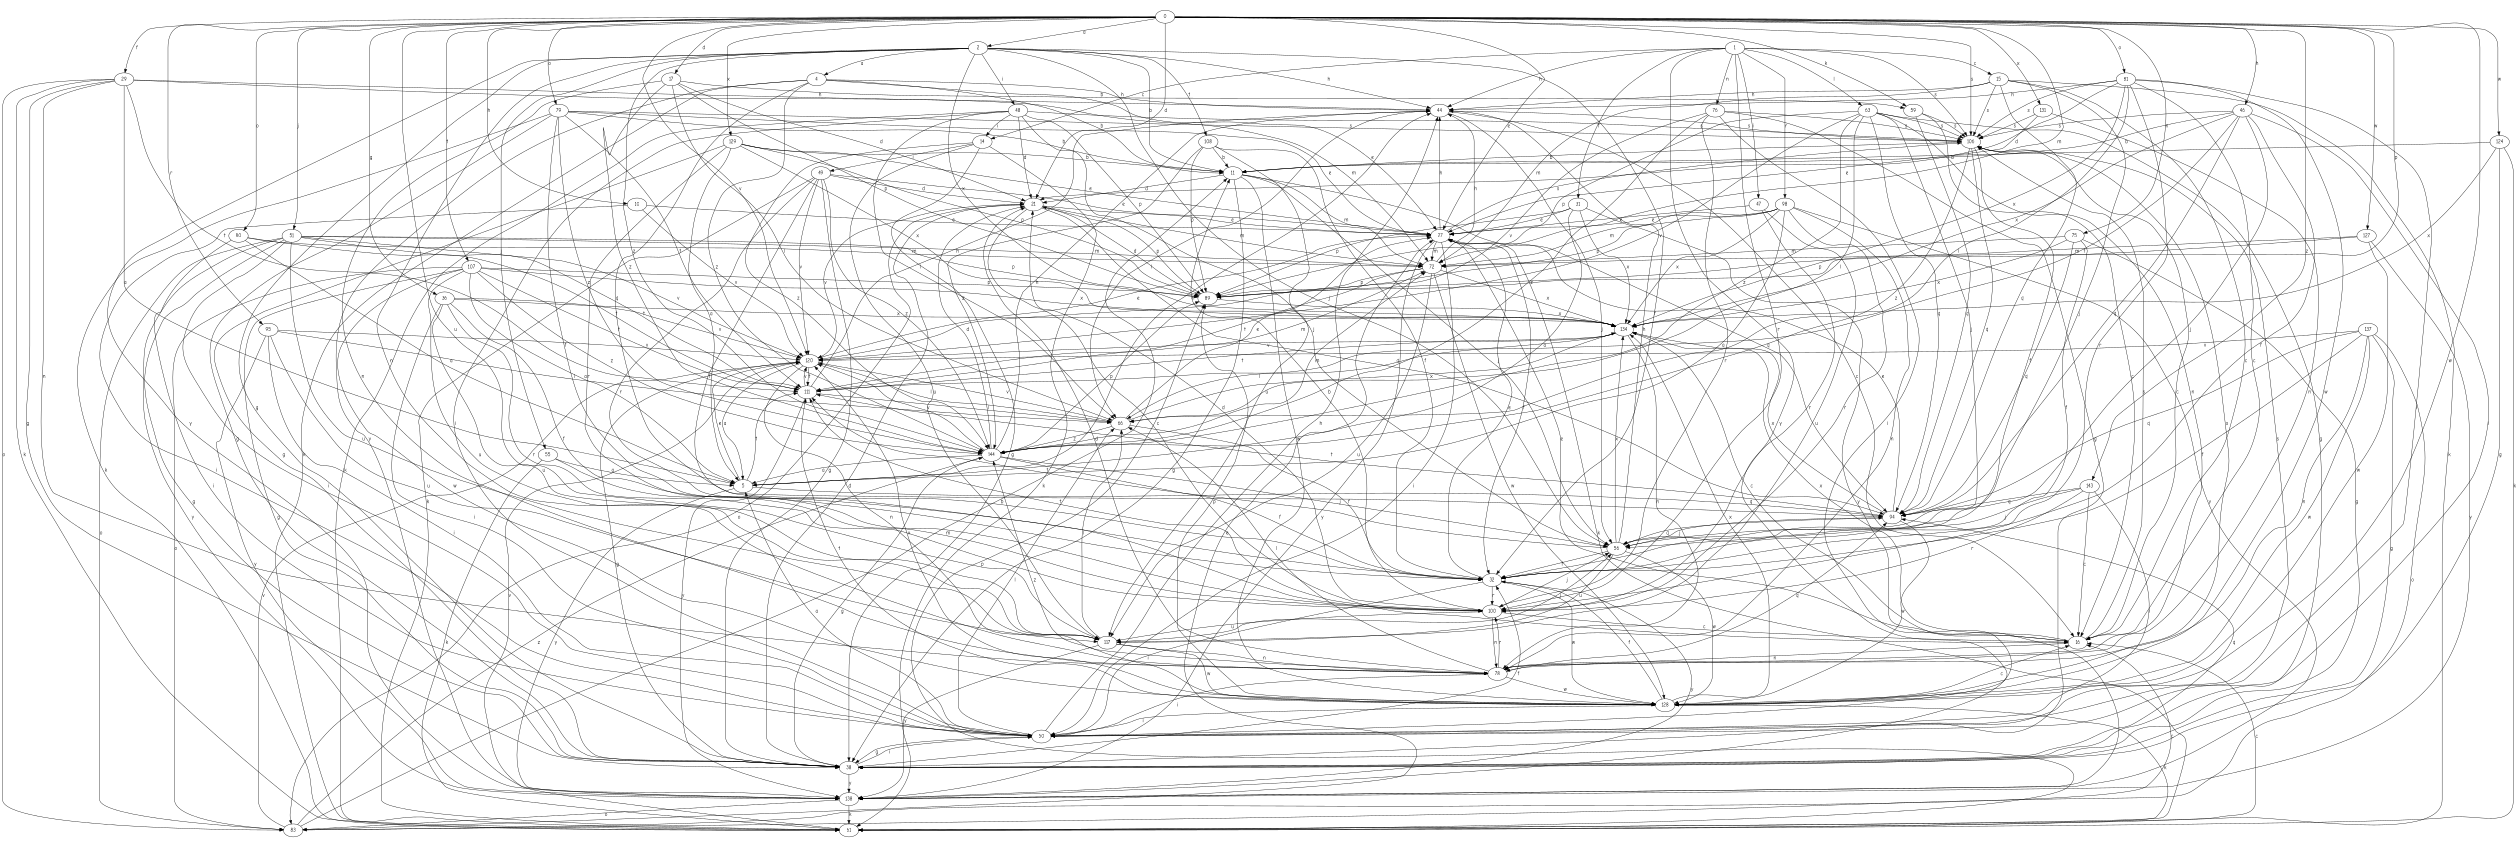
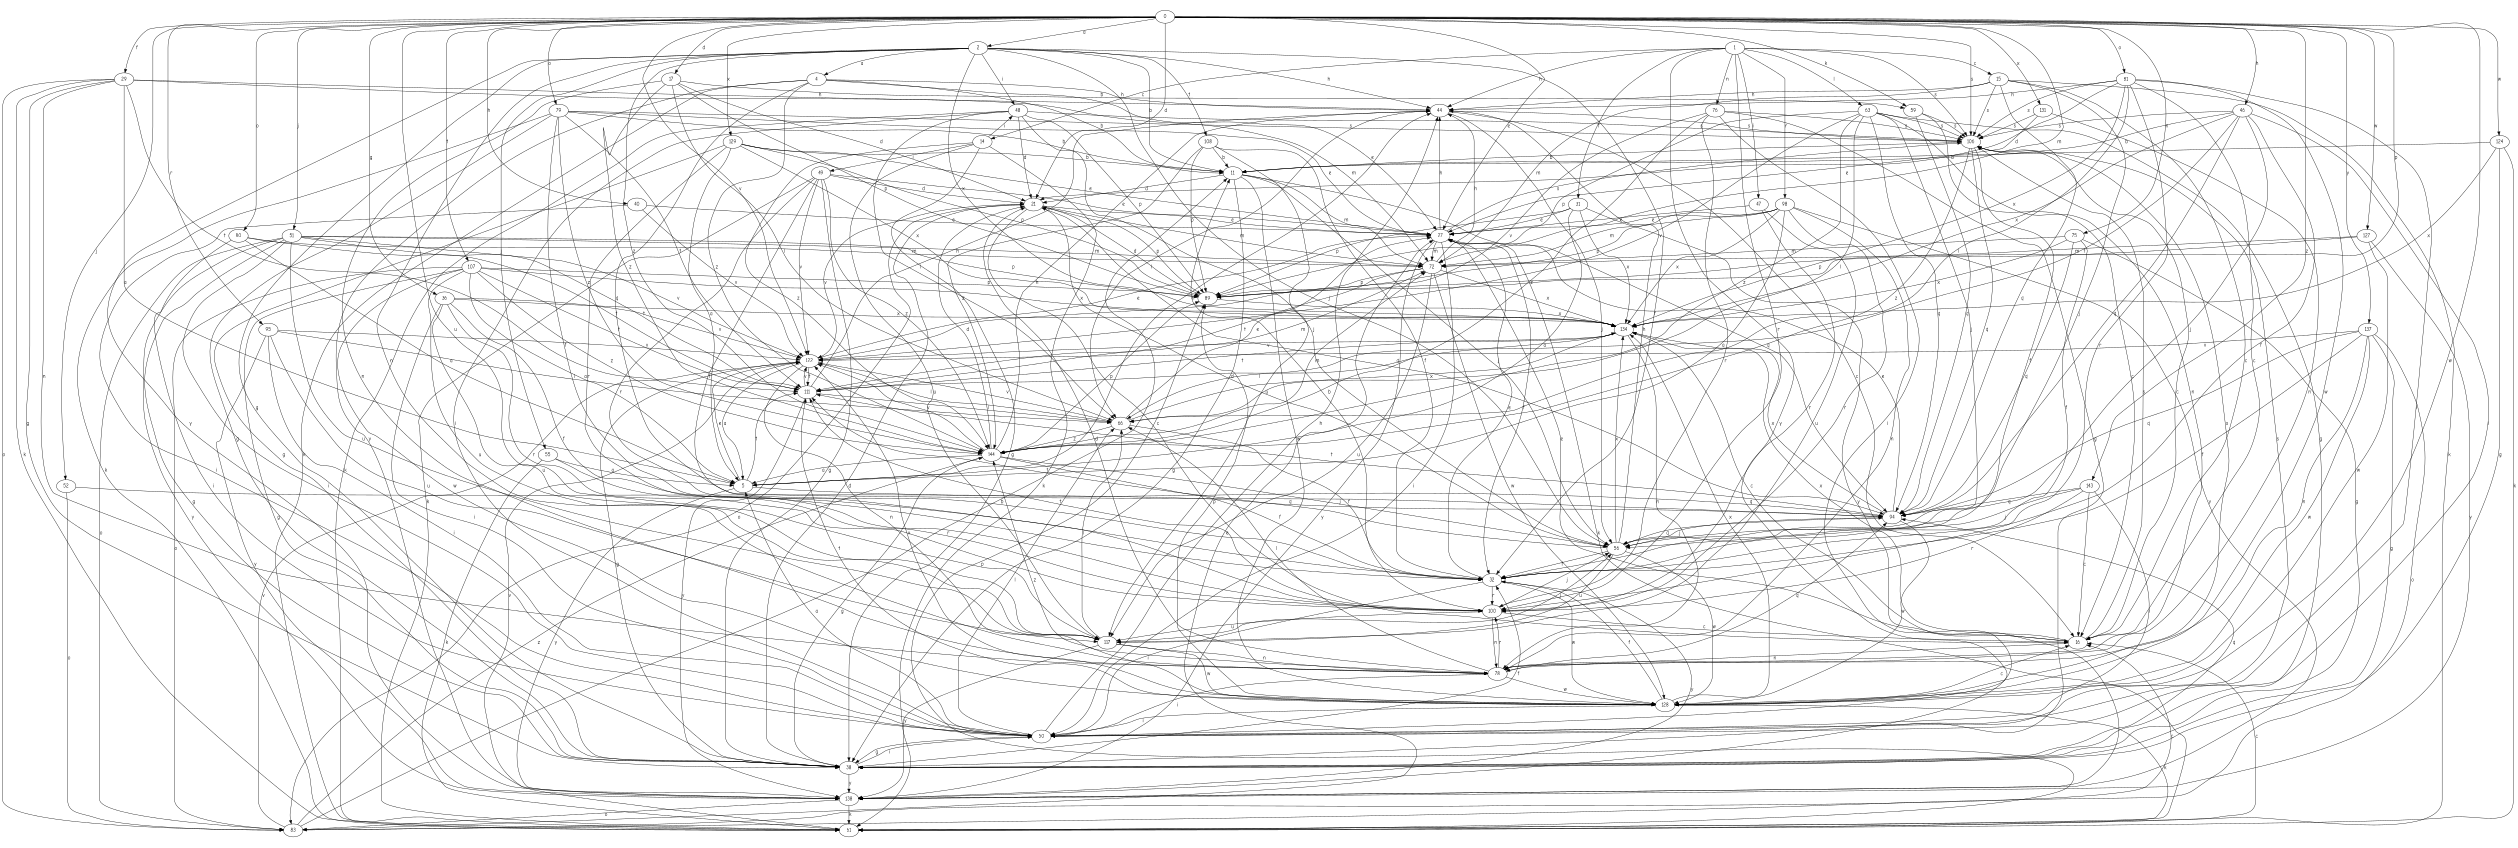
edge "0" -> "137": added, label "y"
edge "48" -> "14": reversed
node "10": label "10" -> "40"
node "120": label "120" -> "122"
edge "100" -> "21": now "56" -> "21"
node "52": added
edge "55" -> "100": label "m" -> "r"
